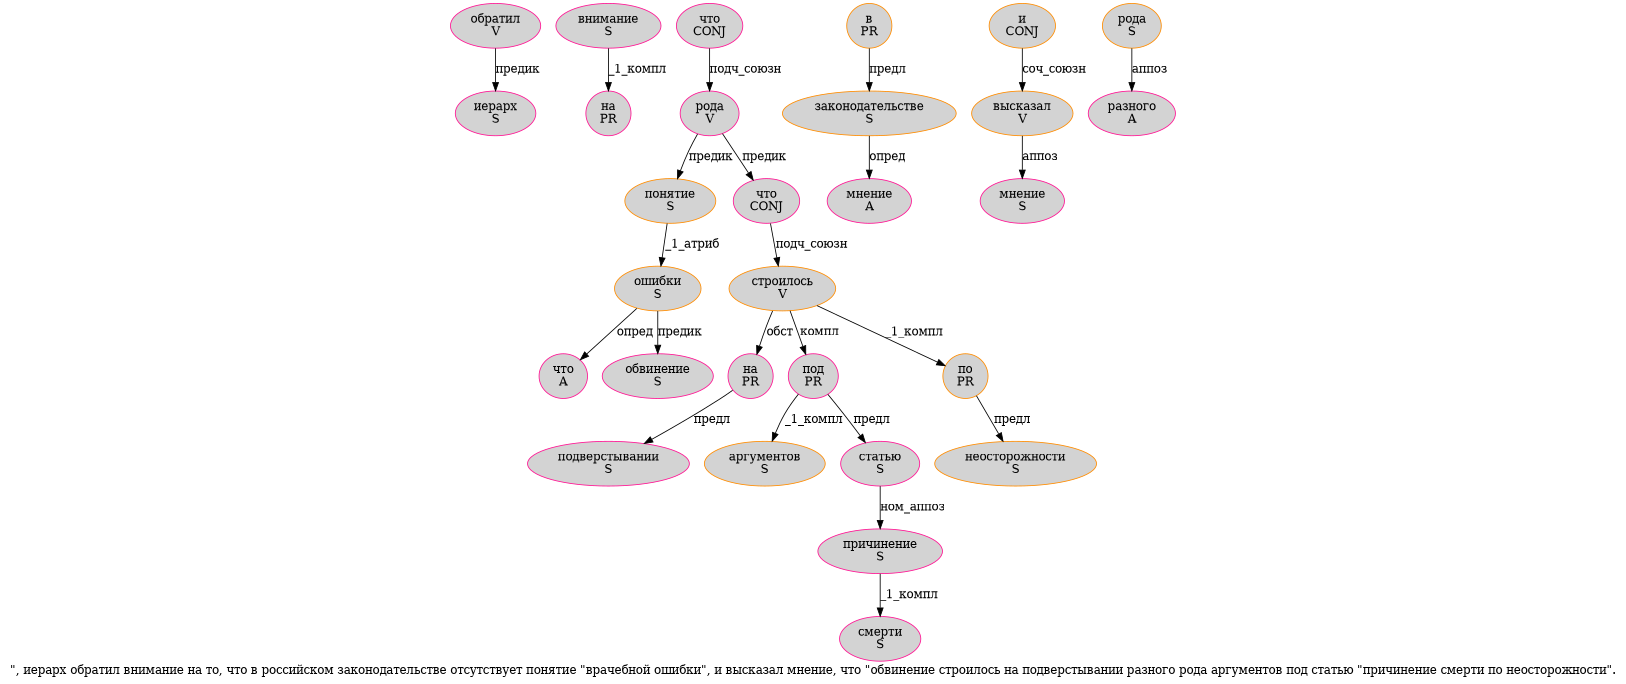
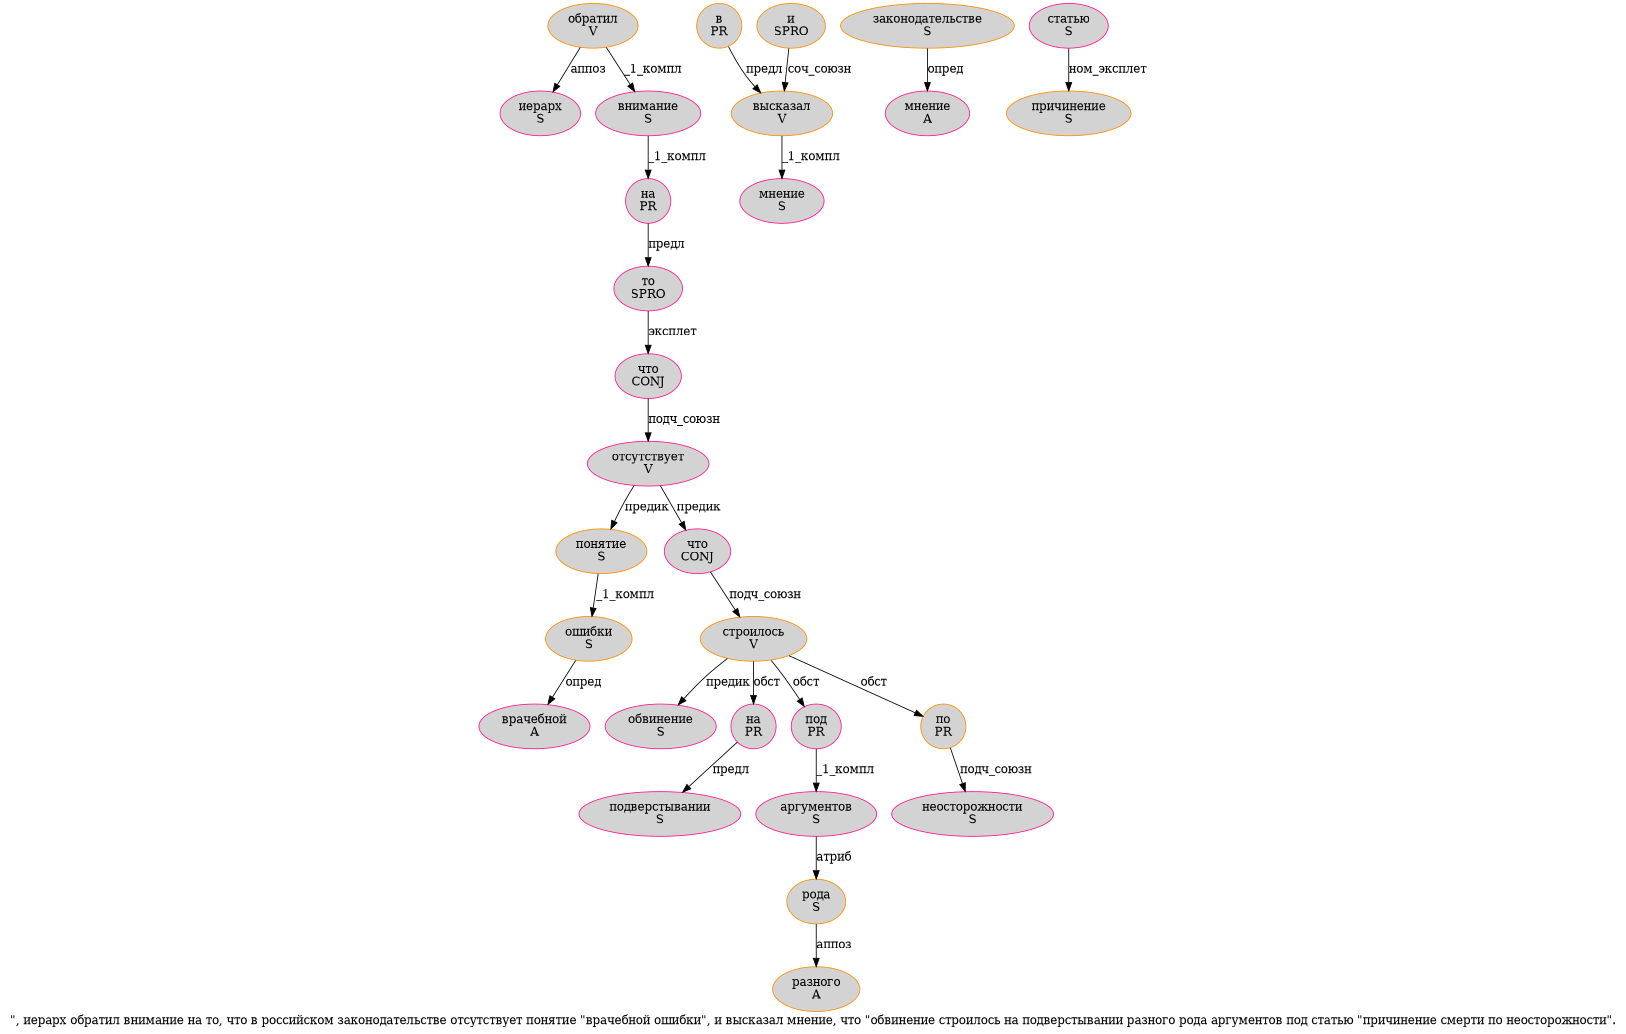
node "обратил V": color deeppink -> darkorange
node "и CONJ": label "и CONJ" -> "и SPRO"
edge "в PR" -> "законодательстве S": now "в PR" -> "высказал V"
edge "обратил V" -> "внимание S": added, label "_1_компл"
edge "обратил V" -> "иерарх S": label "предик" -> "аппоз"
node "рода V": label "рода V" -> "отсутствует V"
node "разного A": color deeppink -> darkorange
edge "высказал V" -> "мнение S": label "аппоз" -> "_1_компл"
edge "понятие S" -> "ошибки S": label "_1_атриб" -> "_1_компл"
node "то SPRO": added
edge "ошибки S" -> "обвинение S": now "строилось V" -> "обвинение S"
edge "строилось V" -> "под PR": label "компл" -> "обст"
edge "строилось V" -> "по PR": label "_1_компл" -> "обст"
node "что A": label "что A" -> "врачебной A"
edge "под PR" -> "статью S": removed, label "предл"
edge "по PR" -> "неосторожности S": label "предл" -> "подч_союзн"
node "аргументов S": color darkorange -> deeppink
node "неосторожности S": color darkorange -> deeppink
edge "статью S" -> "причинение S": label "ном_аппоз" -> "ном_эксплет"
node "причинение S": color deeppink -> darkorange
node "смерти S": removed
edge "аргументов S" -> "рода S": added, label "атриб"
